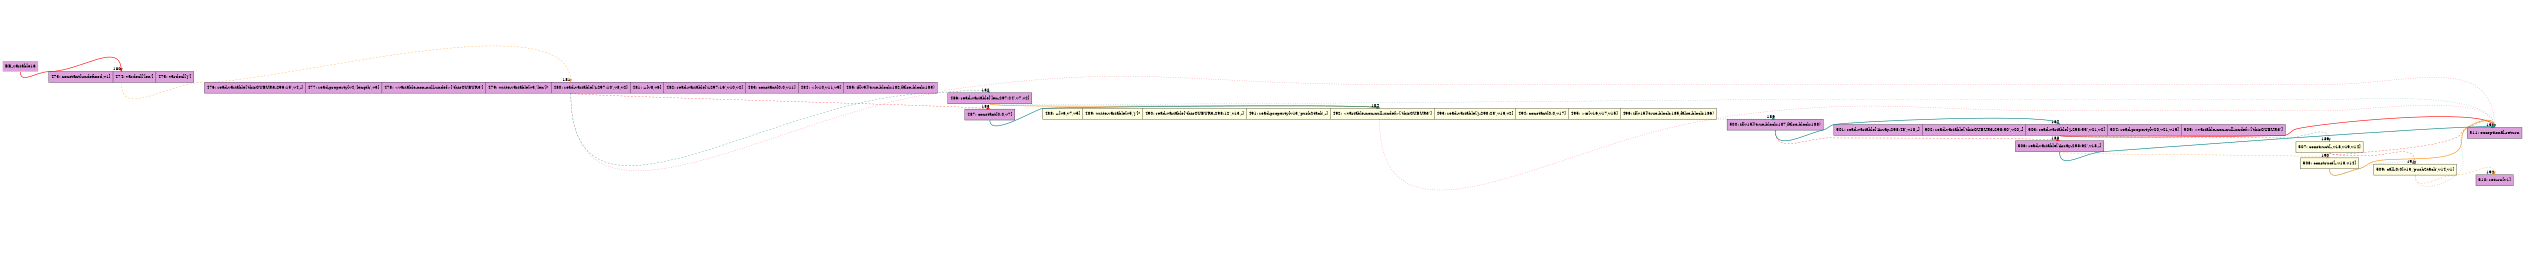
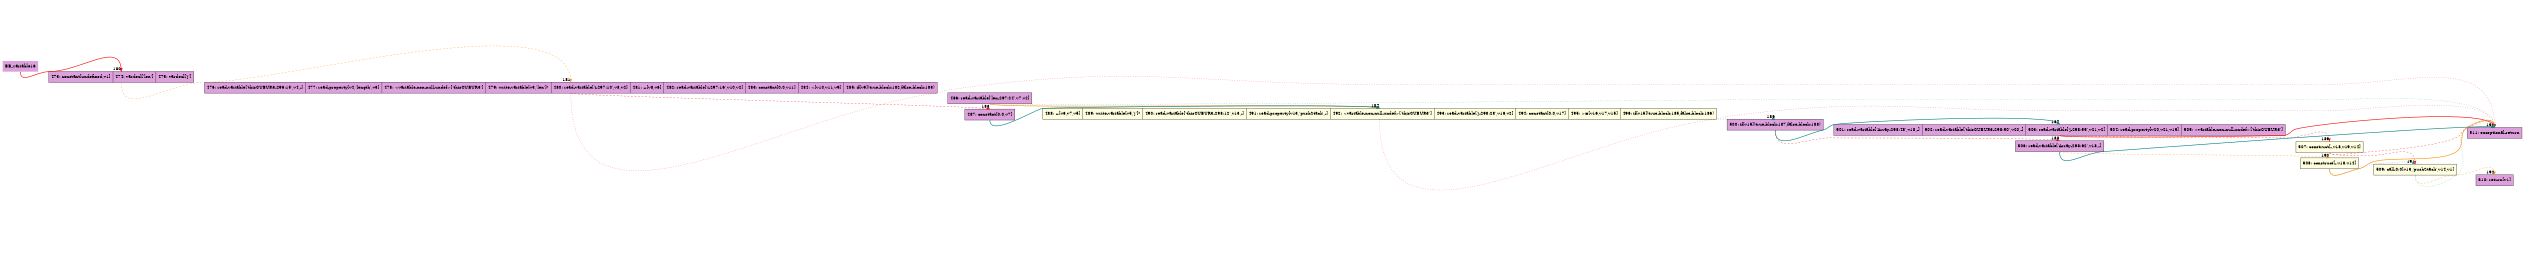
edge "476: read-variable['thisCUBUR3-296:15',v4,-]" -> "486: read-variable['len-297:24',v7,v2]": removed
edge "501: read-variable['Array-298:48',v18,-]" -> "507: construct[-,v18,v19,v14]": color teal -> red
